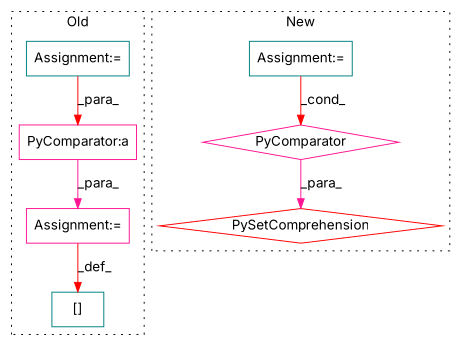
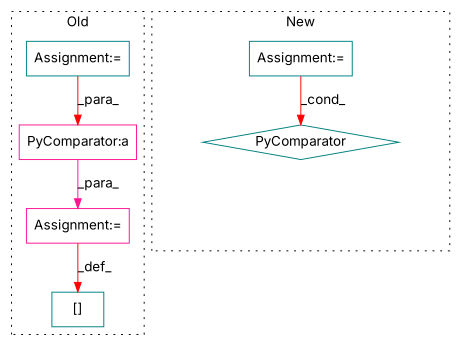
node "PyComparator": color deeppink -> teal
node "PySetComprehension": removed
